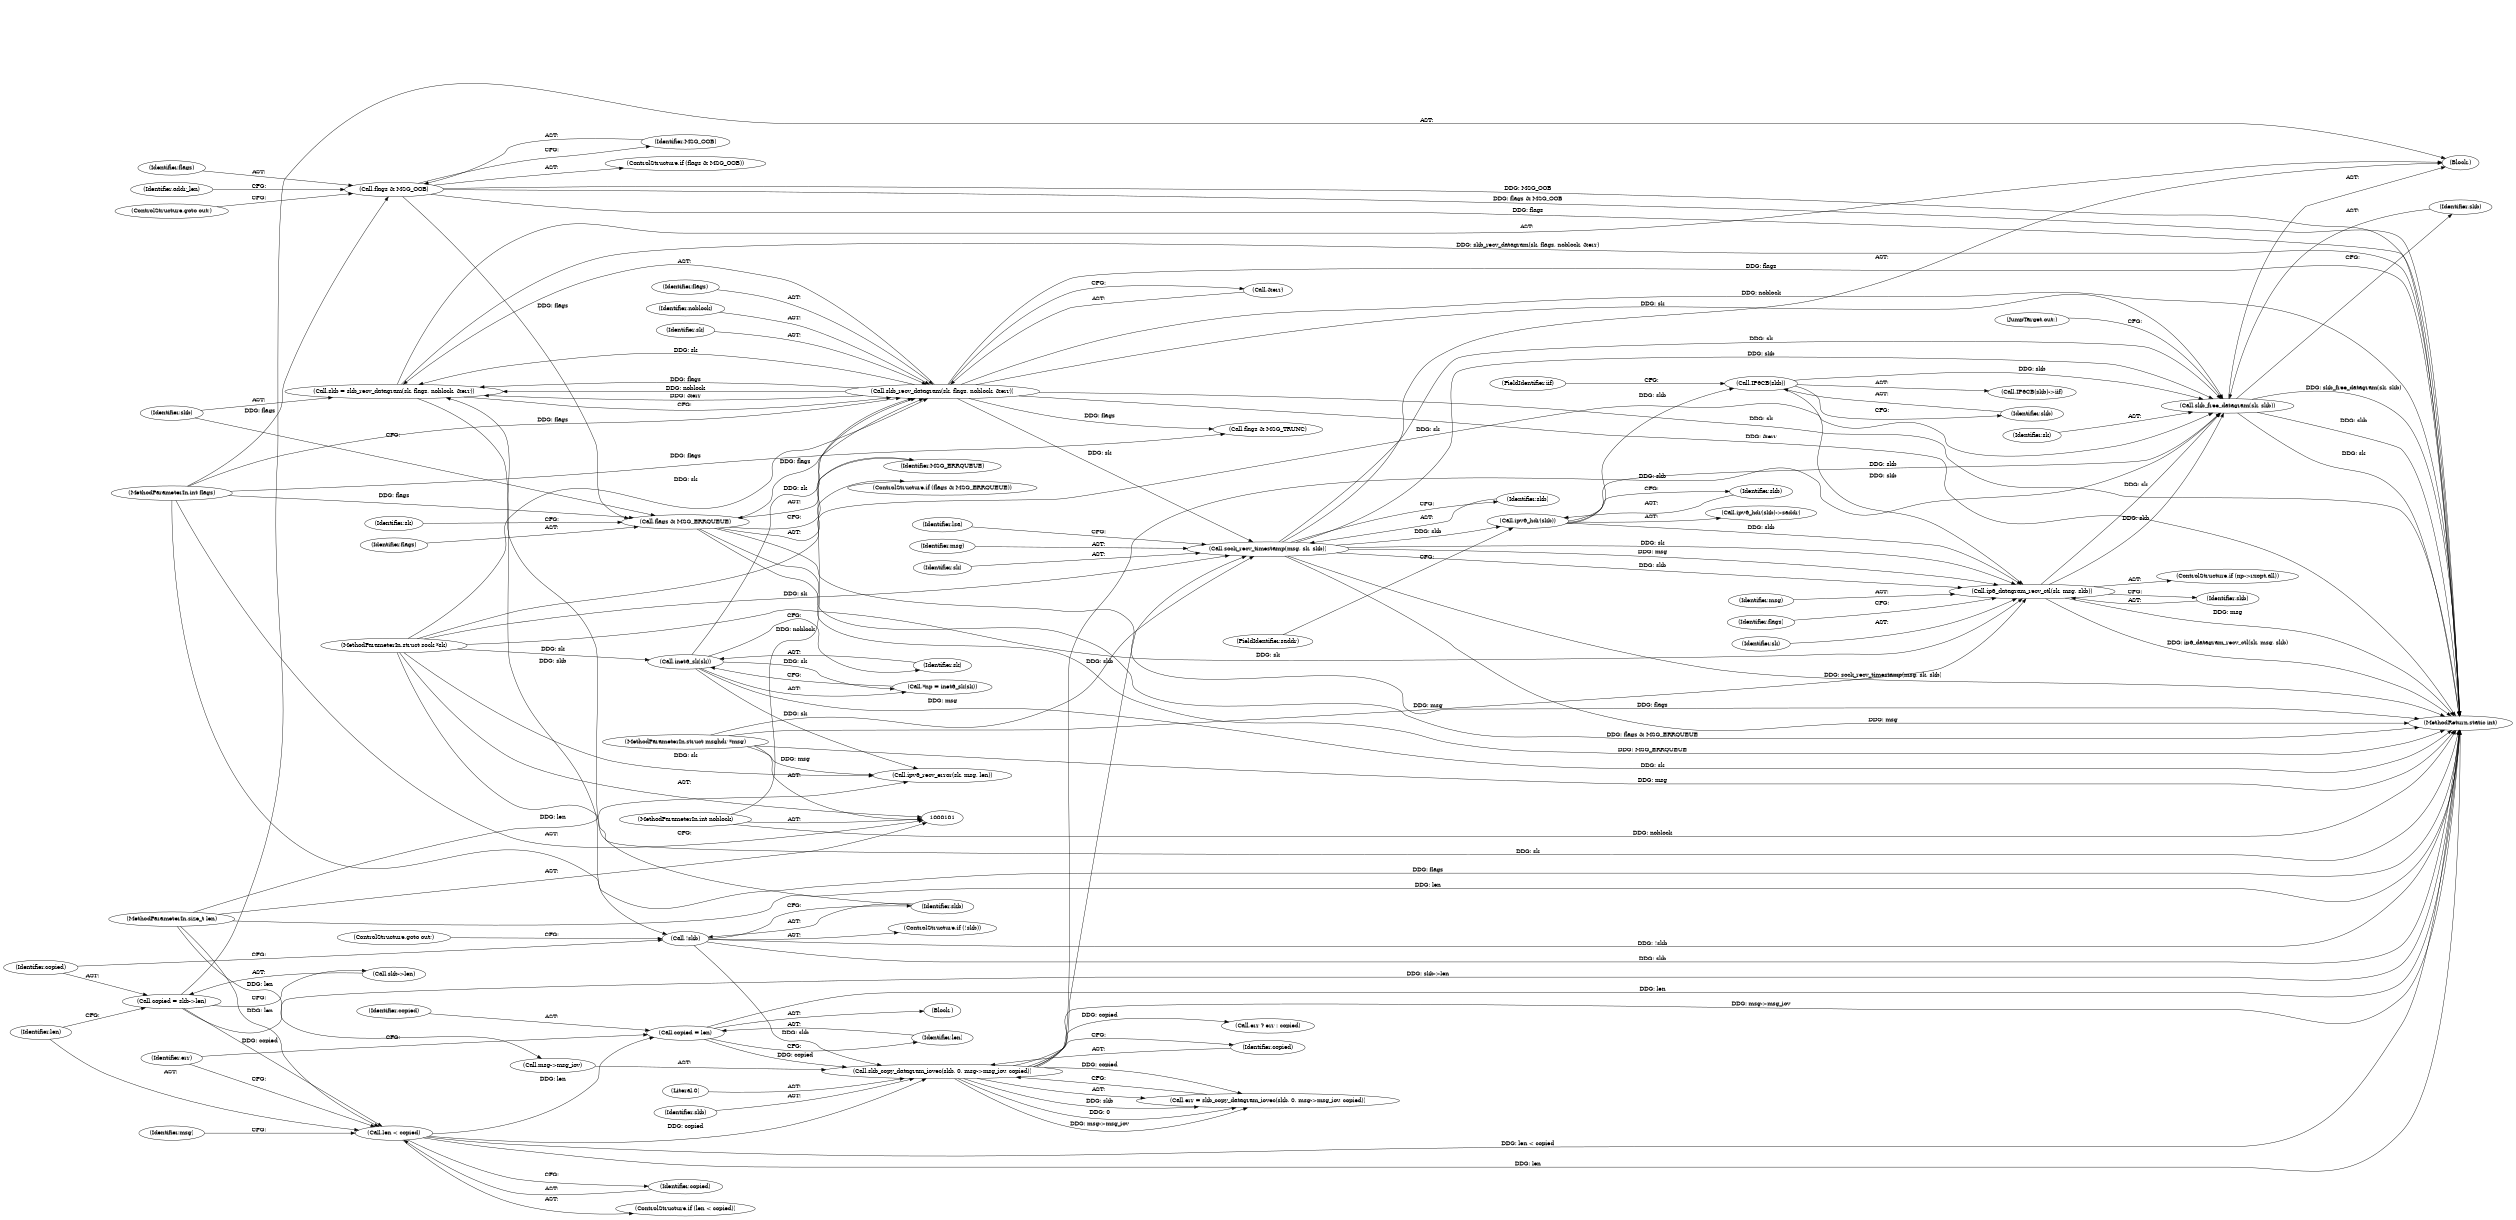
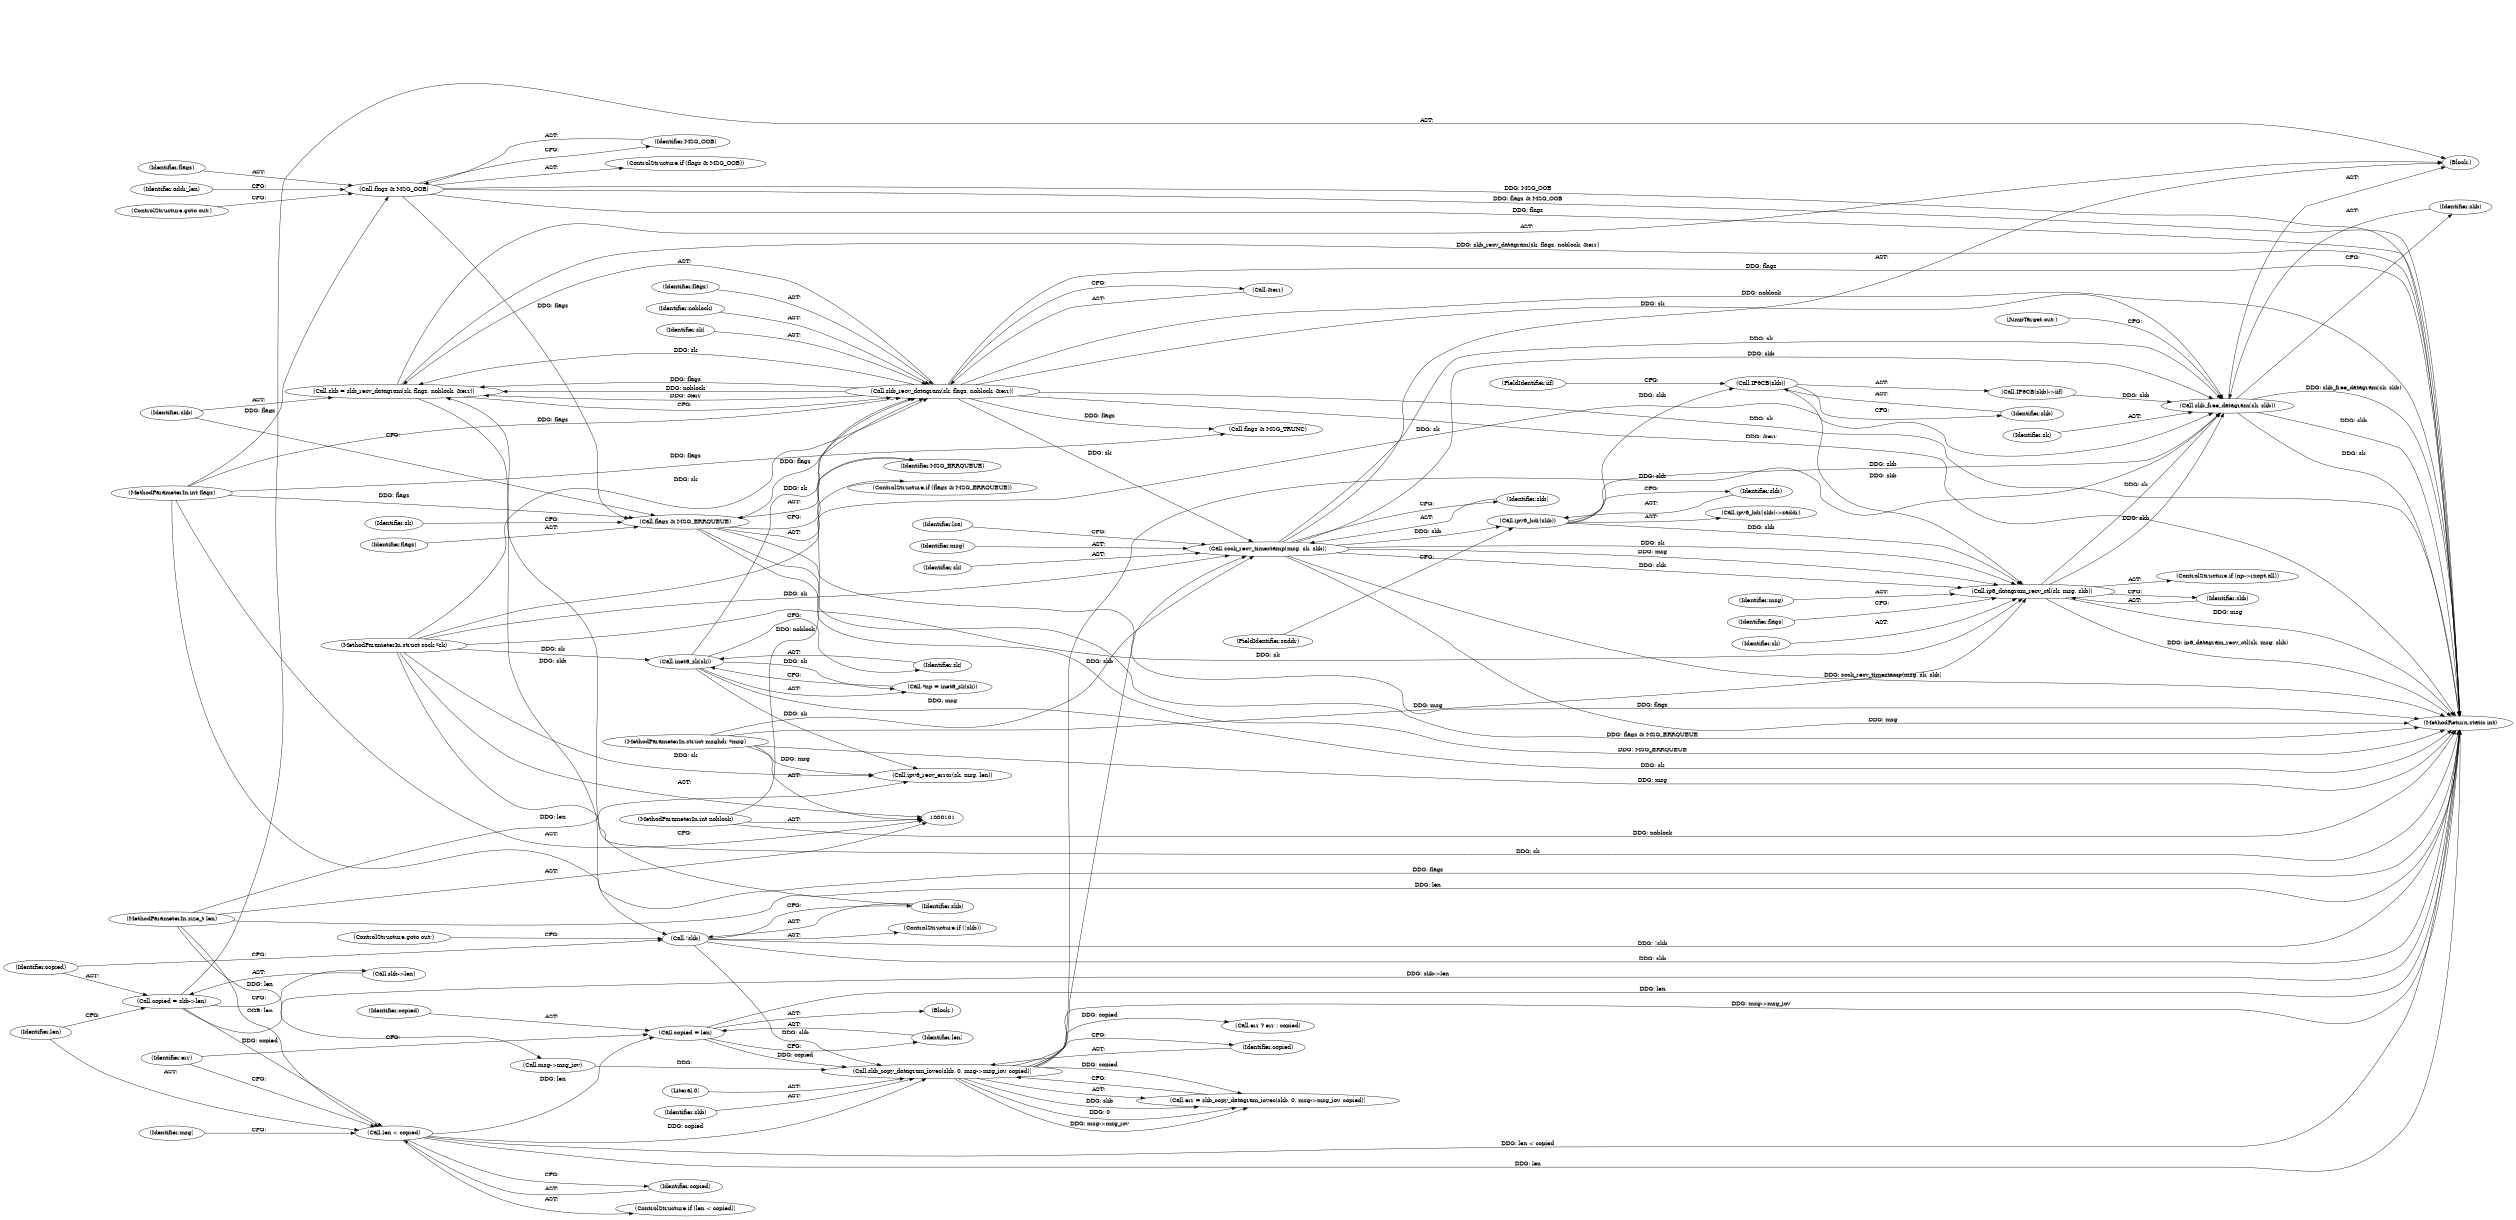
edge "(Call,IP6CB(skb))" -> "(Call,skb_free_datagram(sk, skb))": now "(Call,IP6CB(skb)->iif)" -> "(Call,skb_free_datagram(sk, skb))"
edge "(MethodParameterIn,size_t len)" -> "(Call,len < copied)": label "DDG: len" -> "OOB: len"
edge "(Call,msg->msg_iov)" -> "(Call,skb_copy_datagram_iovec(skb, 0, msg->msg_iov, copied))": label "AST: " -> "DDG: "
